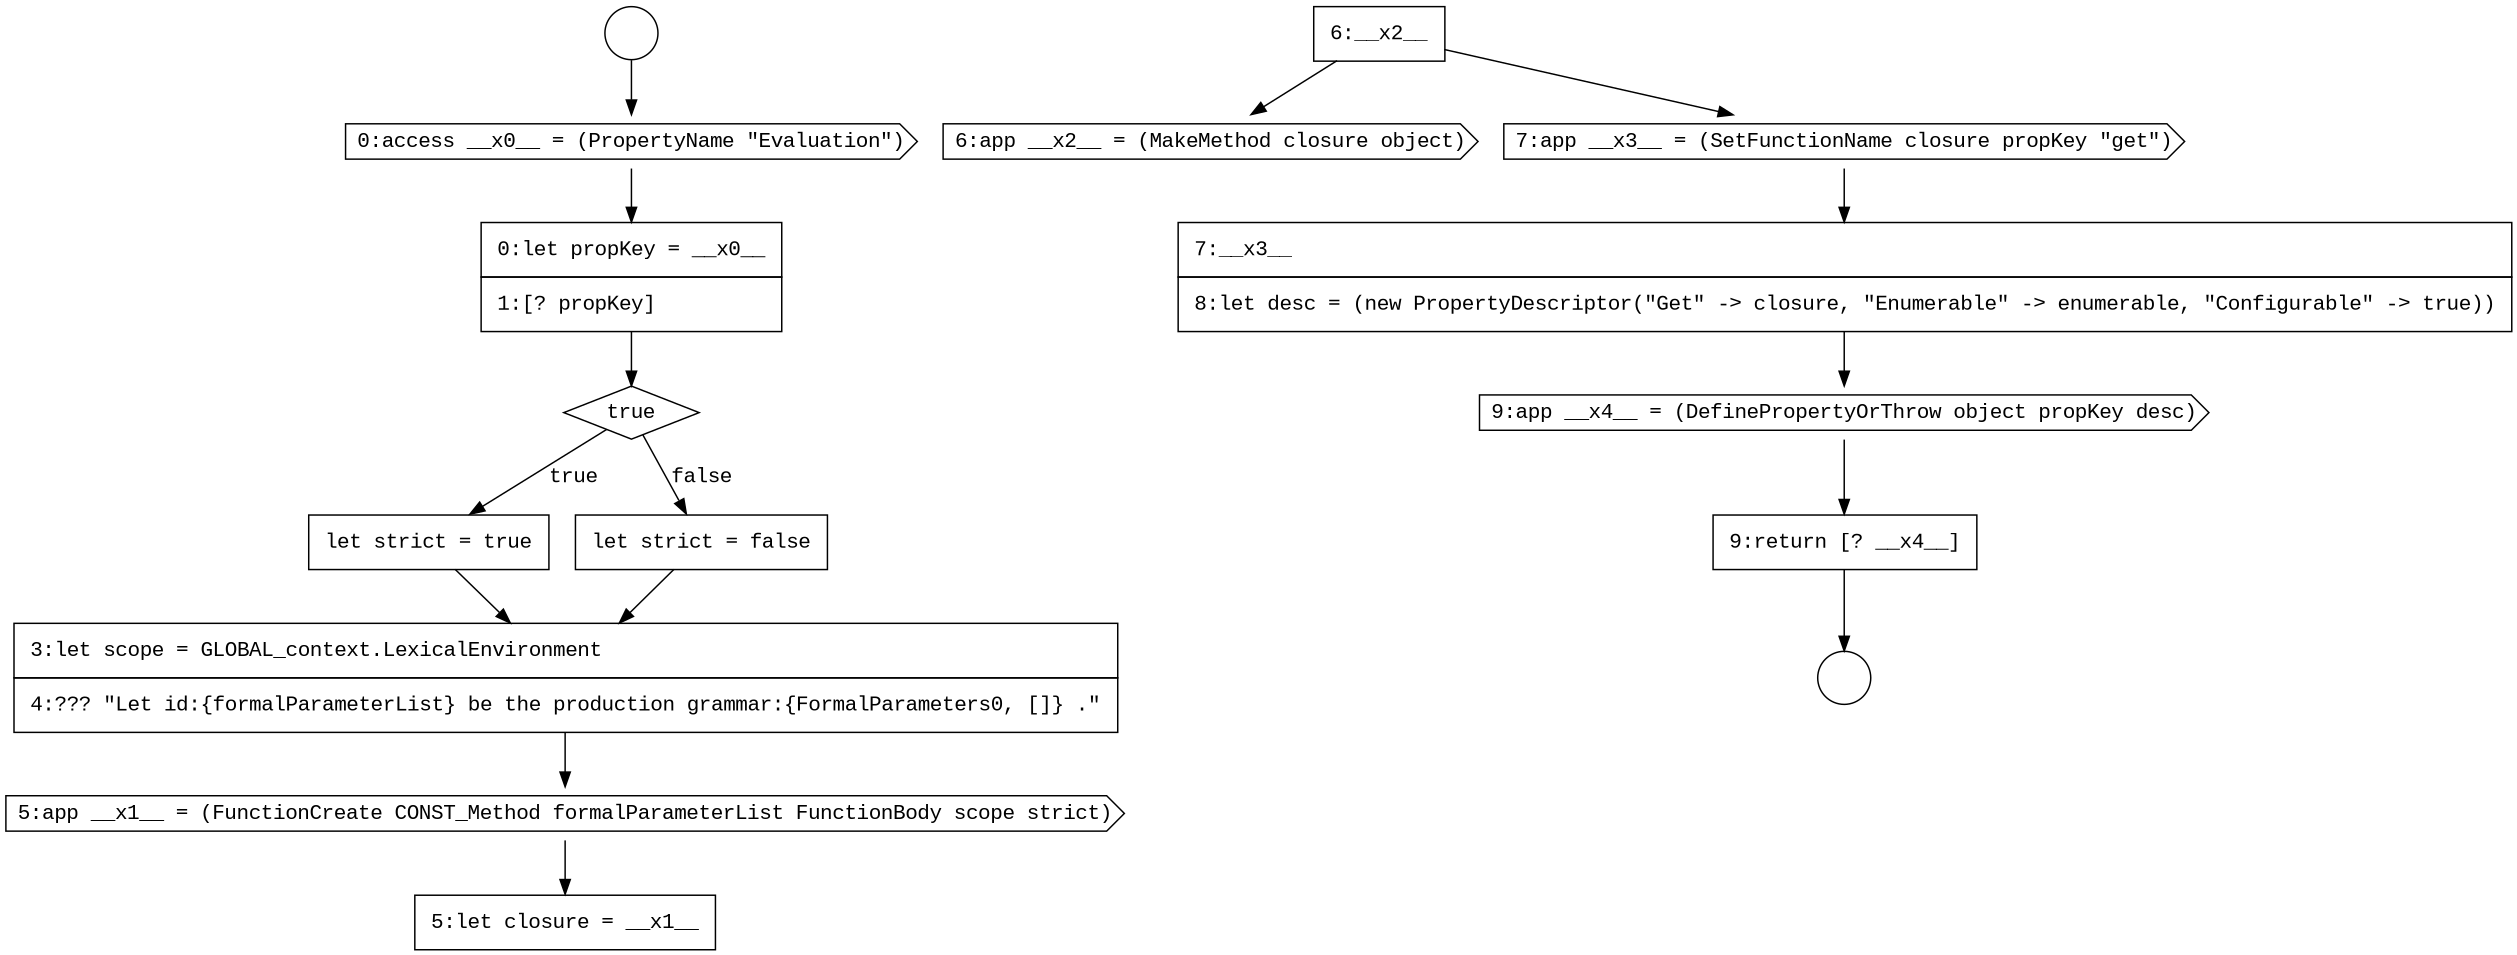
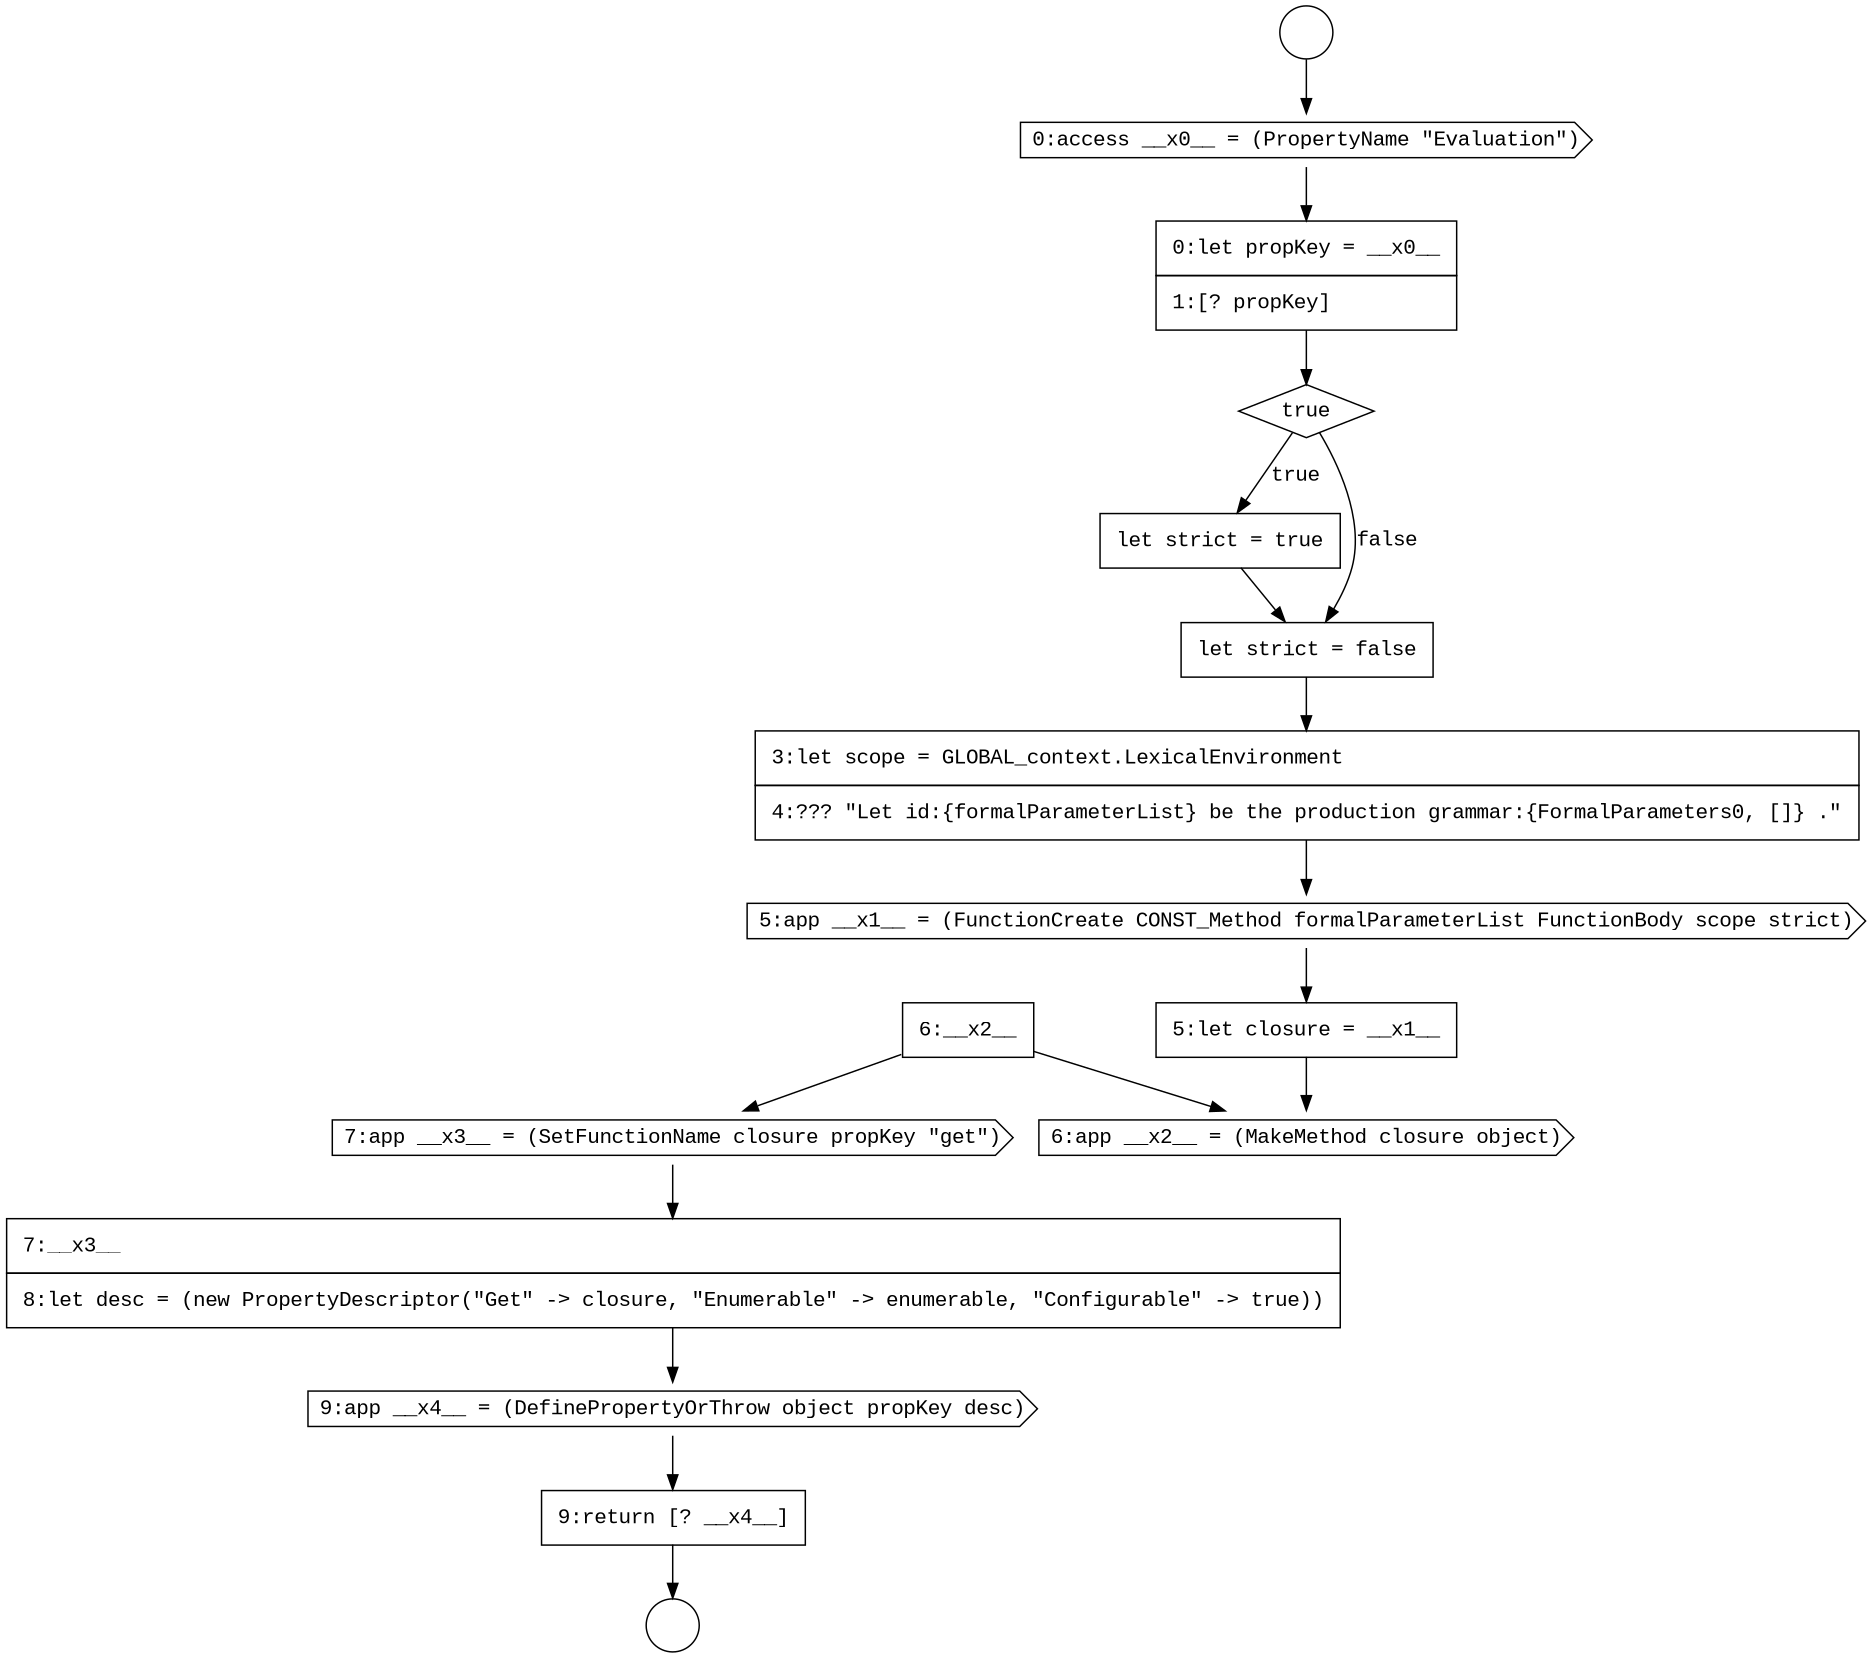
edge "let strict = true" -> "3:let scope = GLOBAL_context.LexicalEnvironment": now "let strict = true" -> "let strict = false"
edge "5:let closure = __x1__" -> "6:app __x2__ = (MakeMethod closure object)": added
